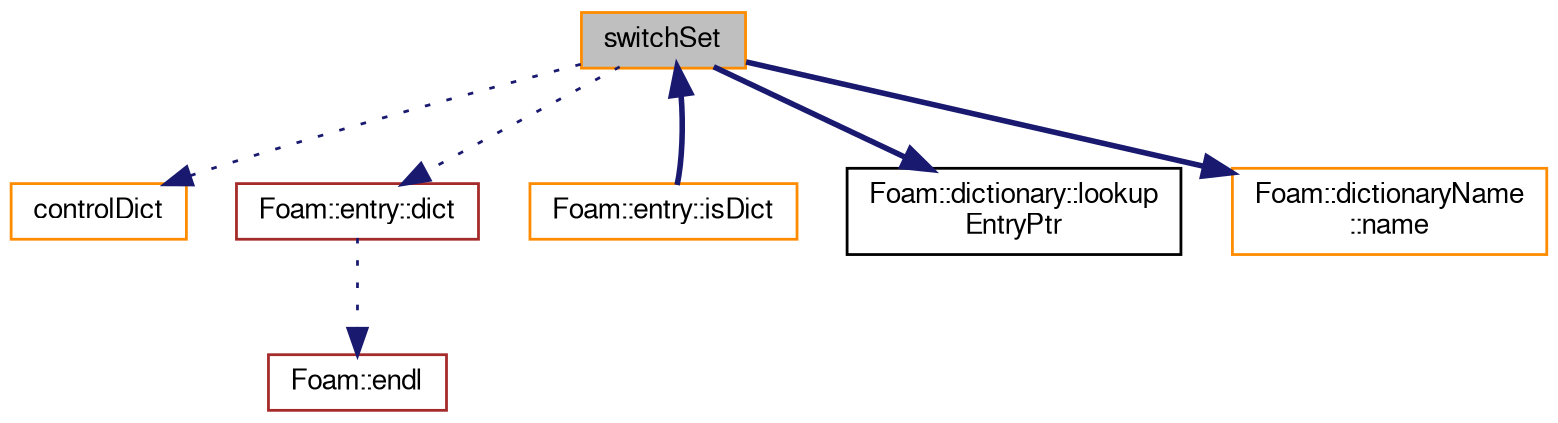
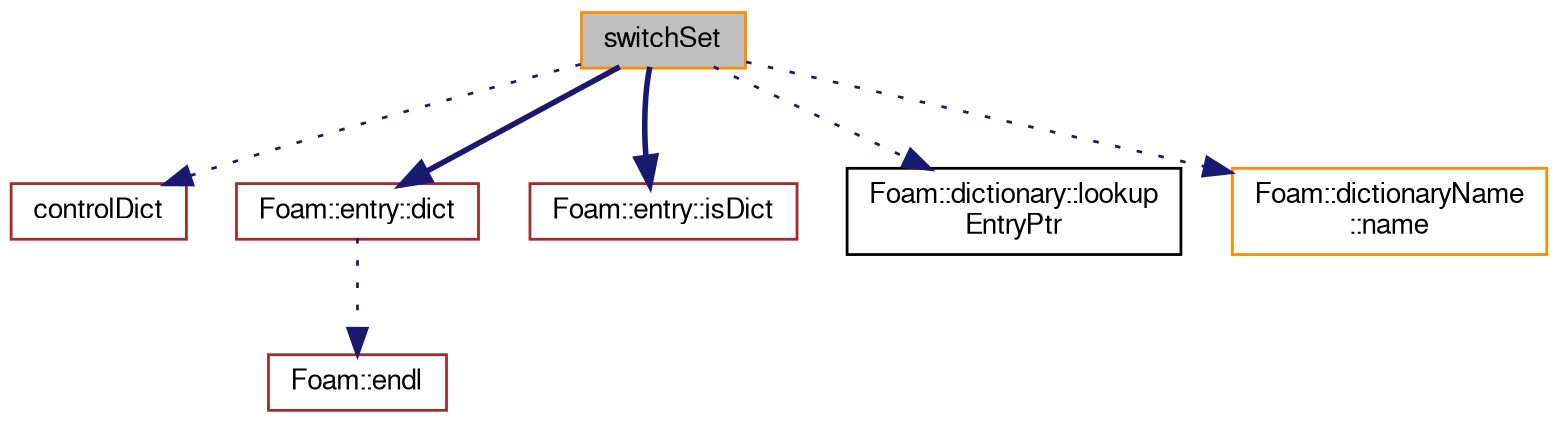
edge "switchSet" -> "Foam::dictionary::lookup EntryPtr": style bold -> dotted
edge "switchSet" -> "Foam::dictionaryName ::name": style bold -> dotted
edge "switchSet" -> "Foam::entry::dict": style dotted -> bold
edge "Foam::entry::isDict" -> "switchSet": reversed
node "controlDict": color darkorange -> brown
node "Foam::entry::isDict": color darkorange -> brown
